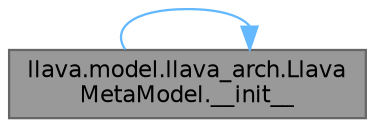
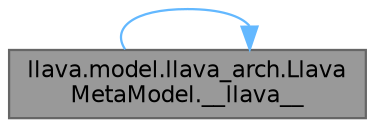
node "llava.model.llava_arch.Llava MetaModel.__init__": label "llava.model.llava_arch.Llava MetaModel.__init__" -> "llava.model.llava_arch.Llava MetaModel.__llava__"
